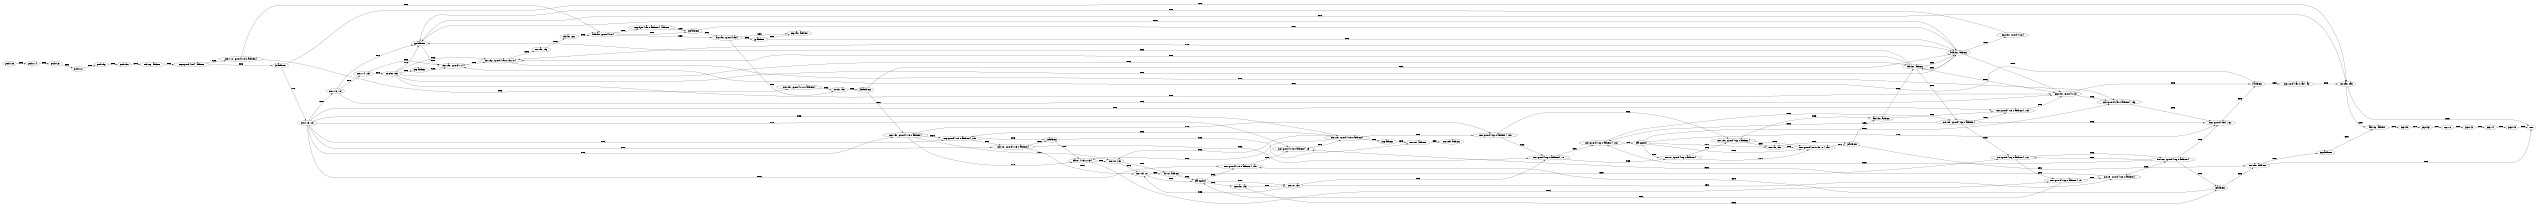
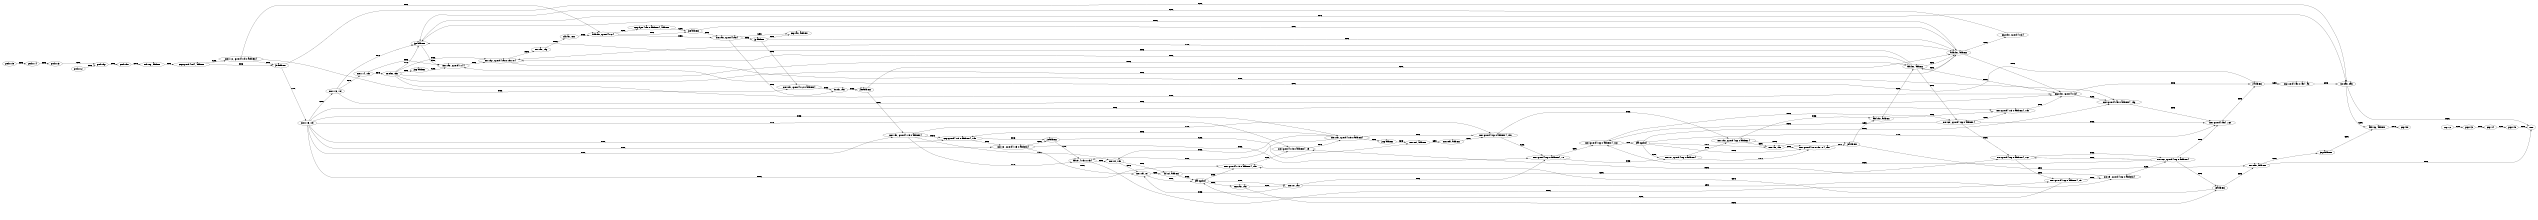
edge "mov r12 , qword [ rdi + address ]" -> "jle address": added, label "CFG"
edge "jg address" -> "mov rdx , qword [ r12 + address ]": added, label "CFG"
edge "push r13" -> "push r12": now "push r13" -> "push rbp"
node "pop rbp": removed
edge "mov edi , address" -> "mov qword [ rsp + address ] , rdx": added, label "CFG"
